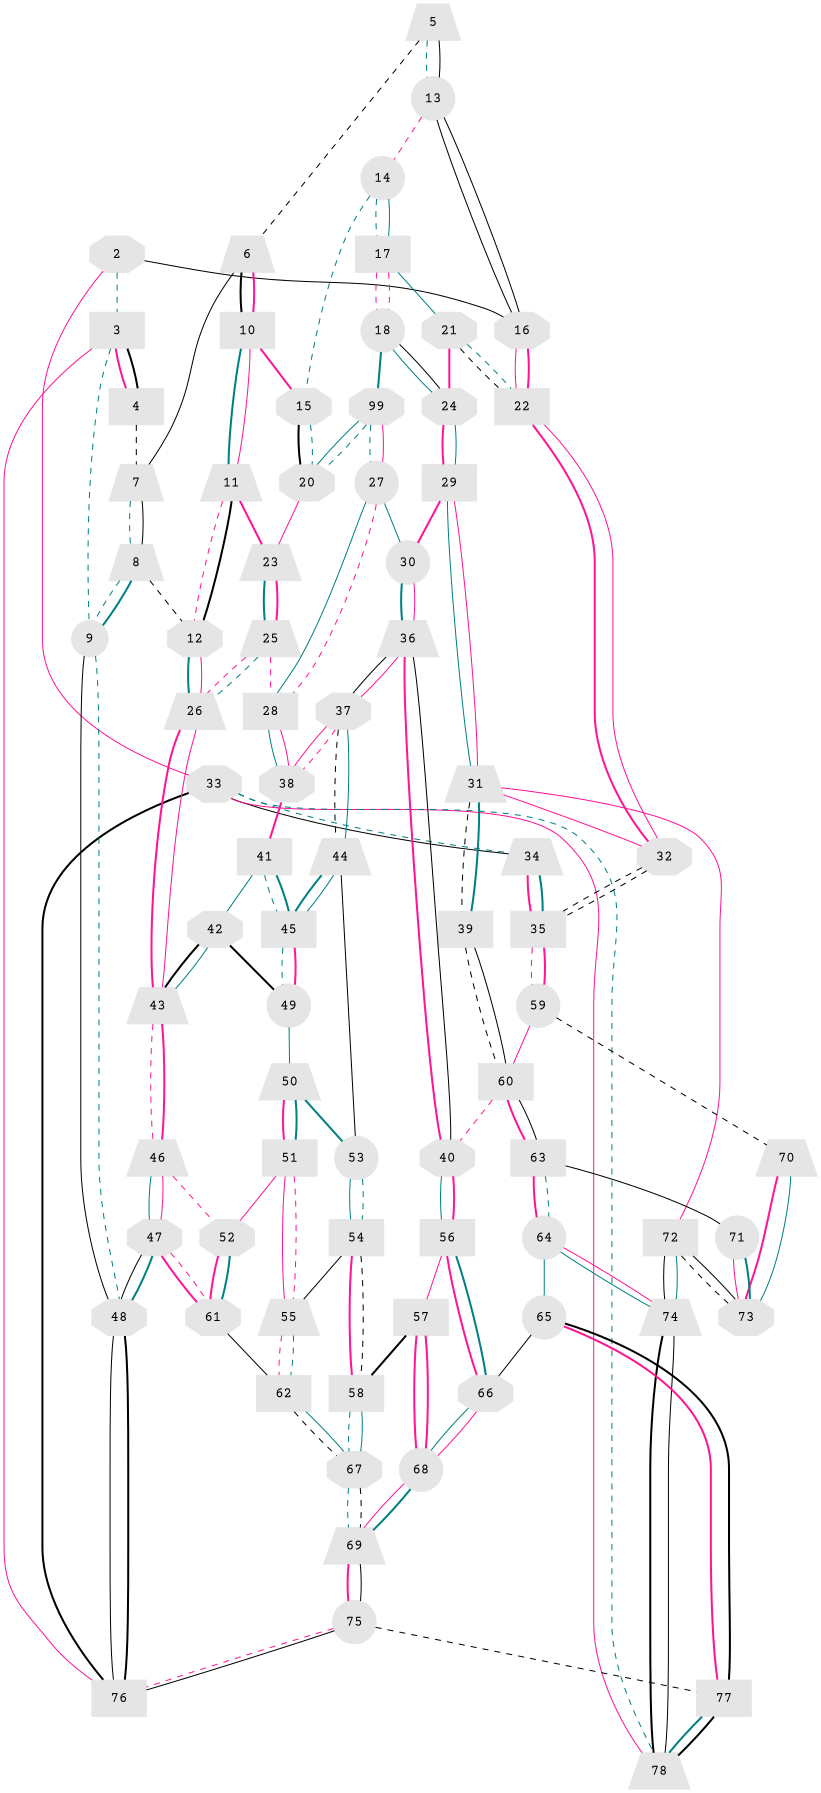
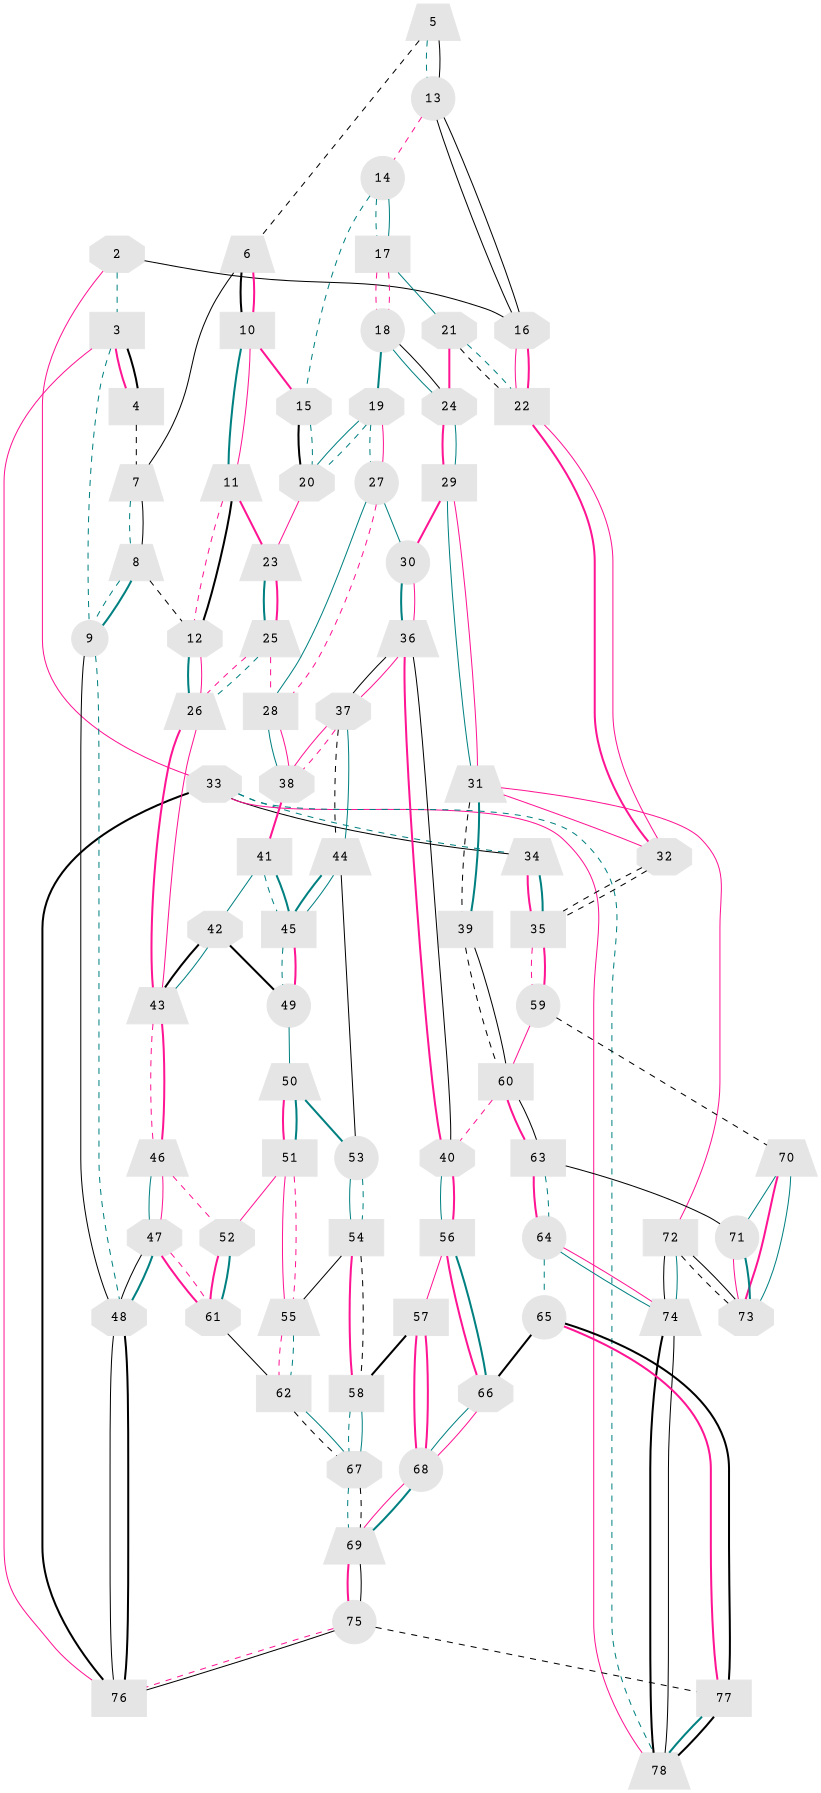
node "99": label "99" -> "19"
edge "70" -- "71": added
edge "64" -- "65": style solid -> dashed
edge "65" -- "66": style solid -> bold
